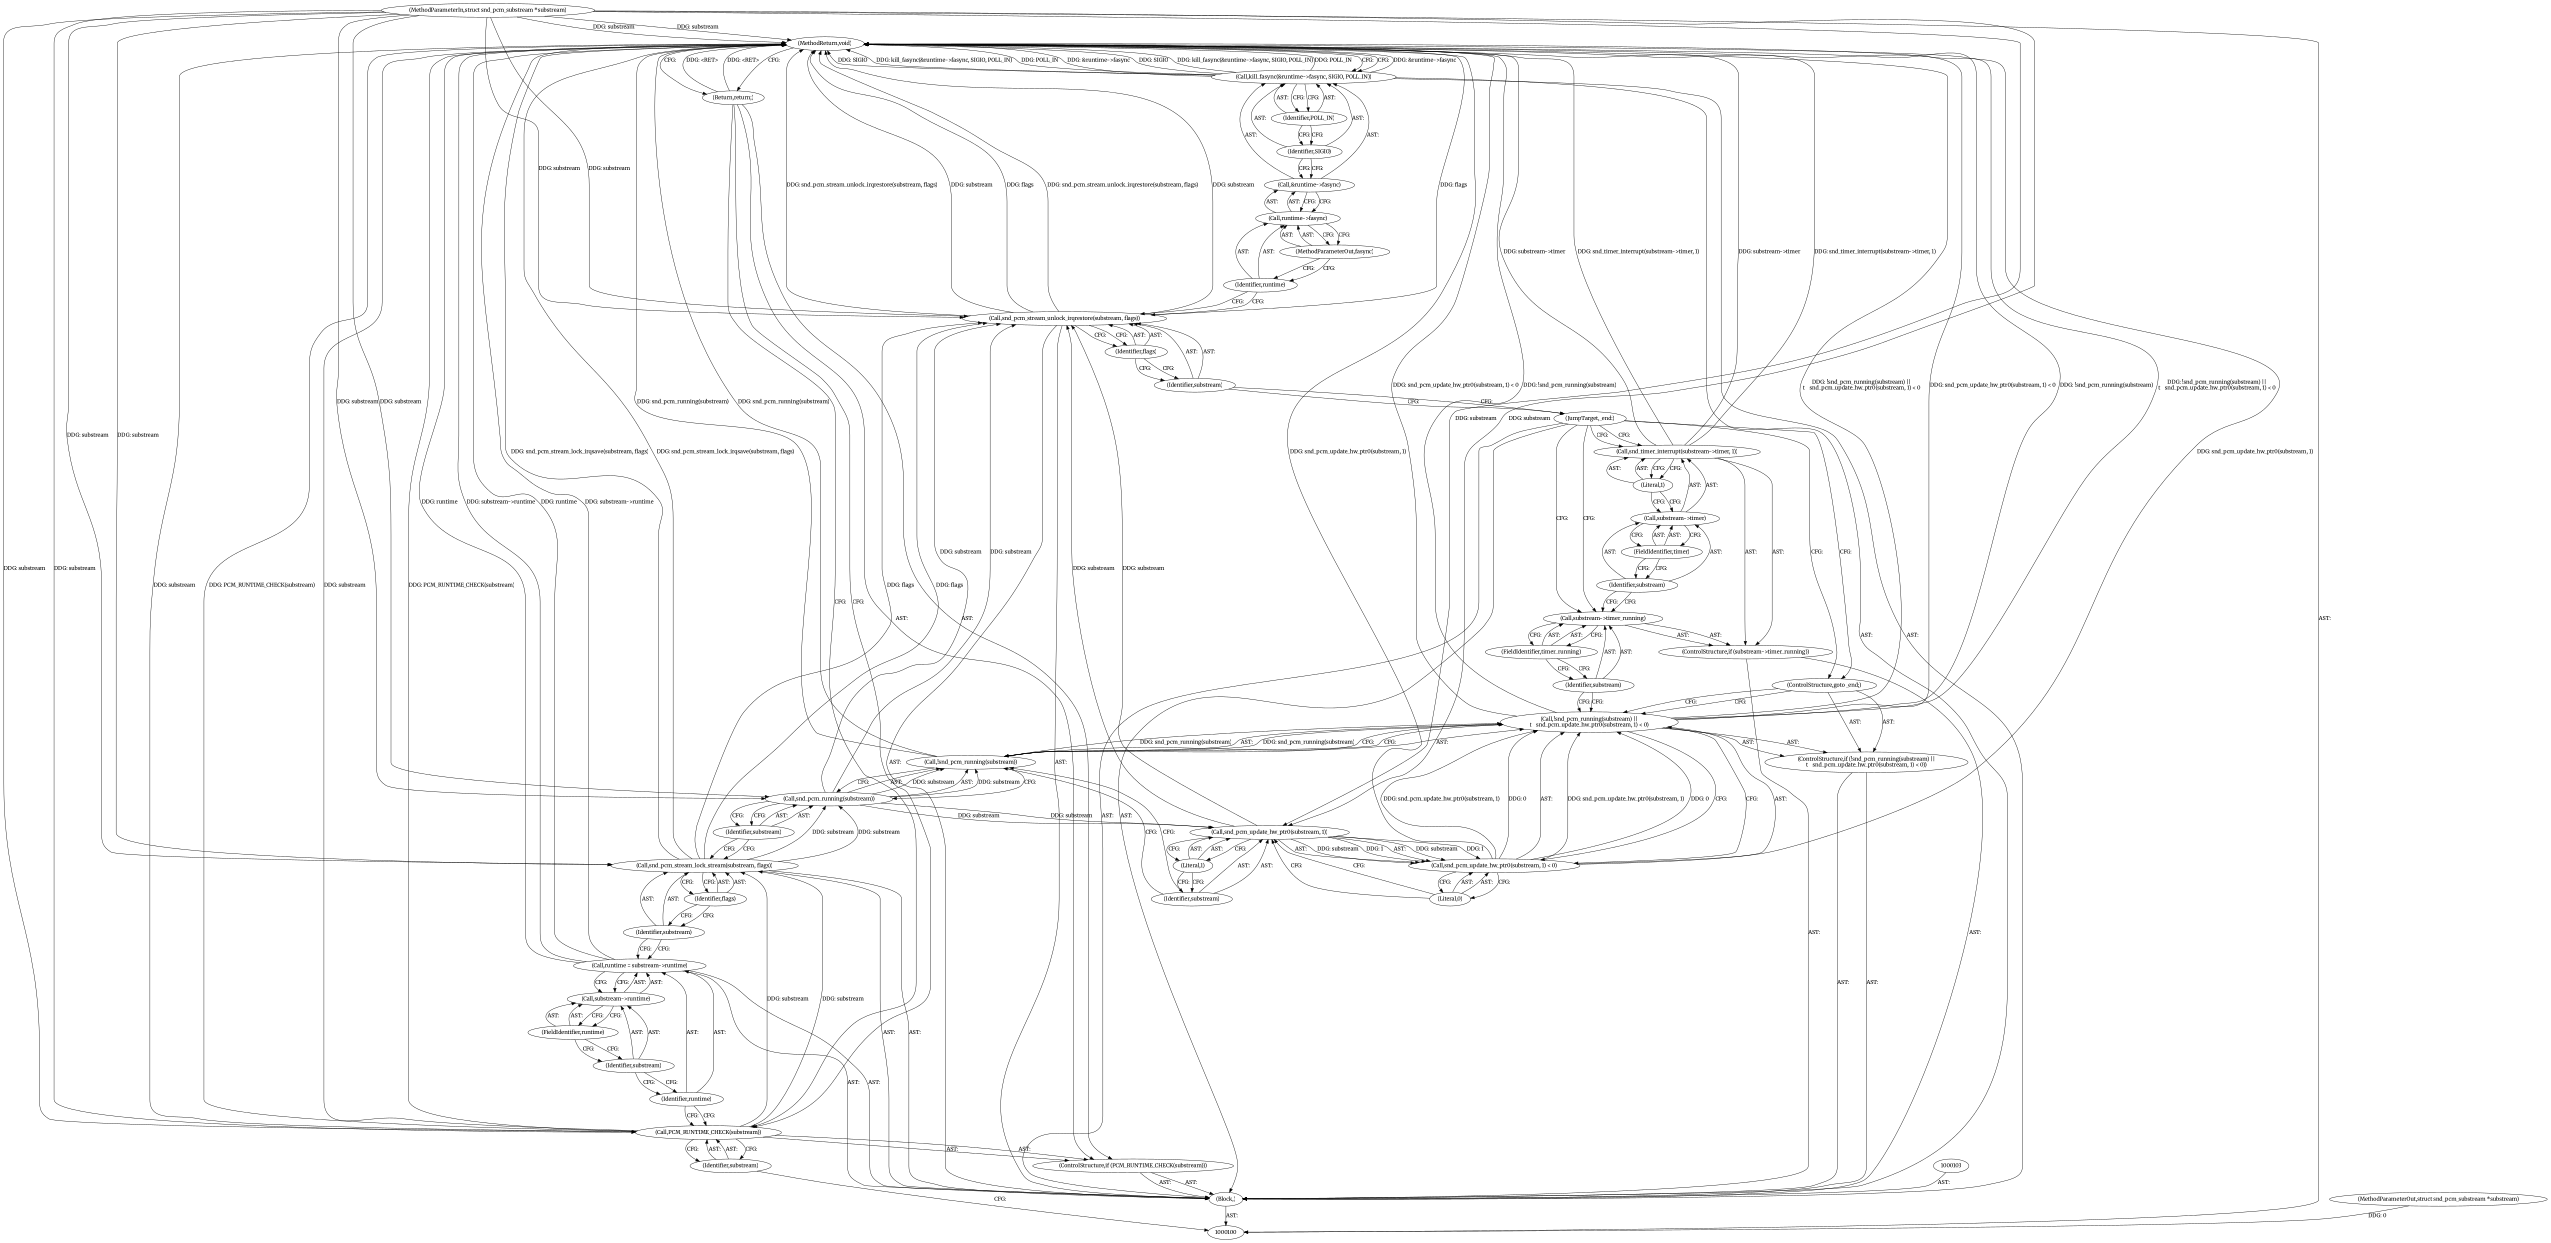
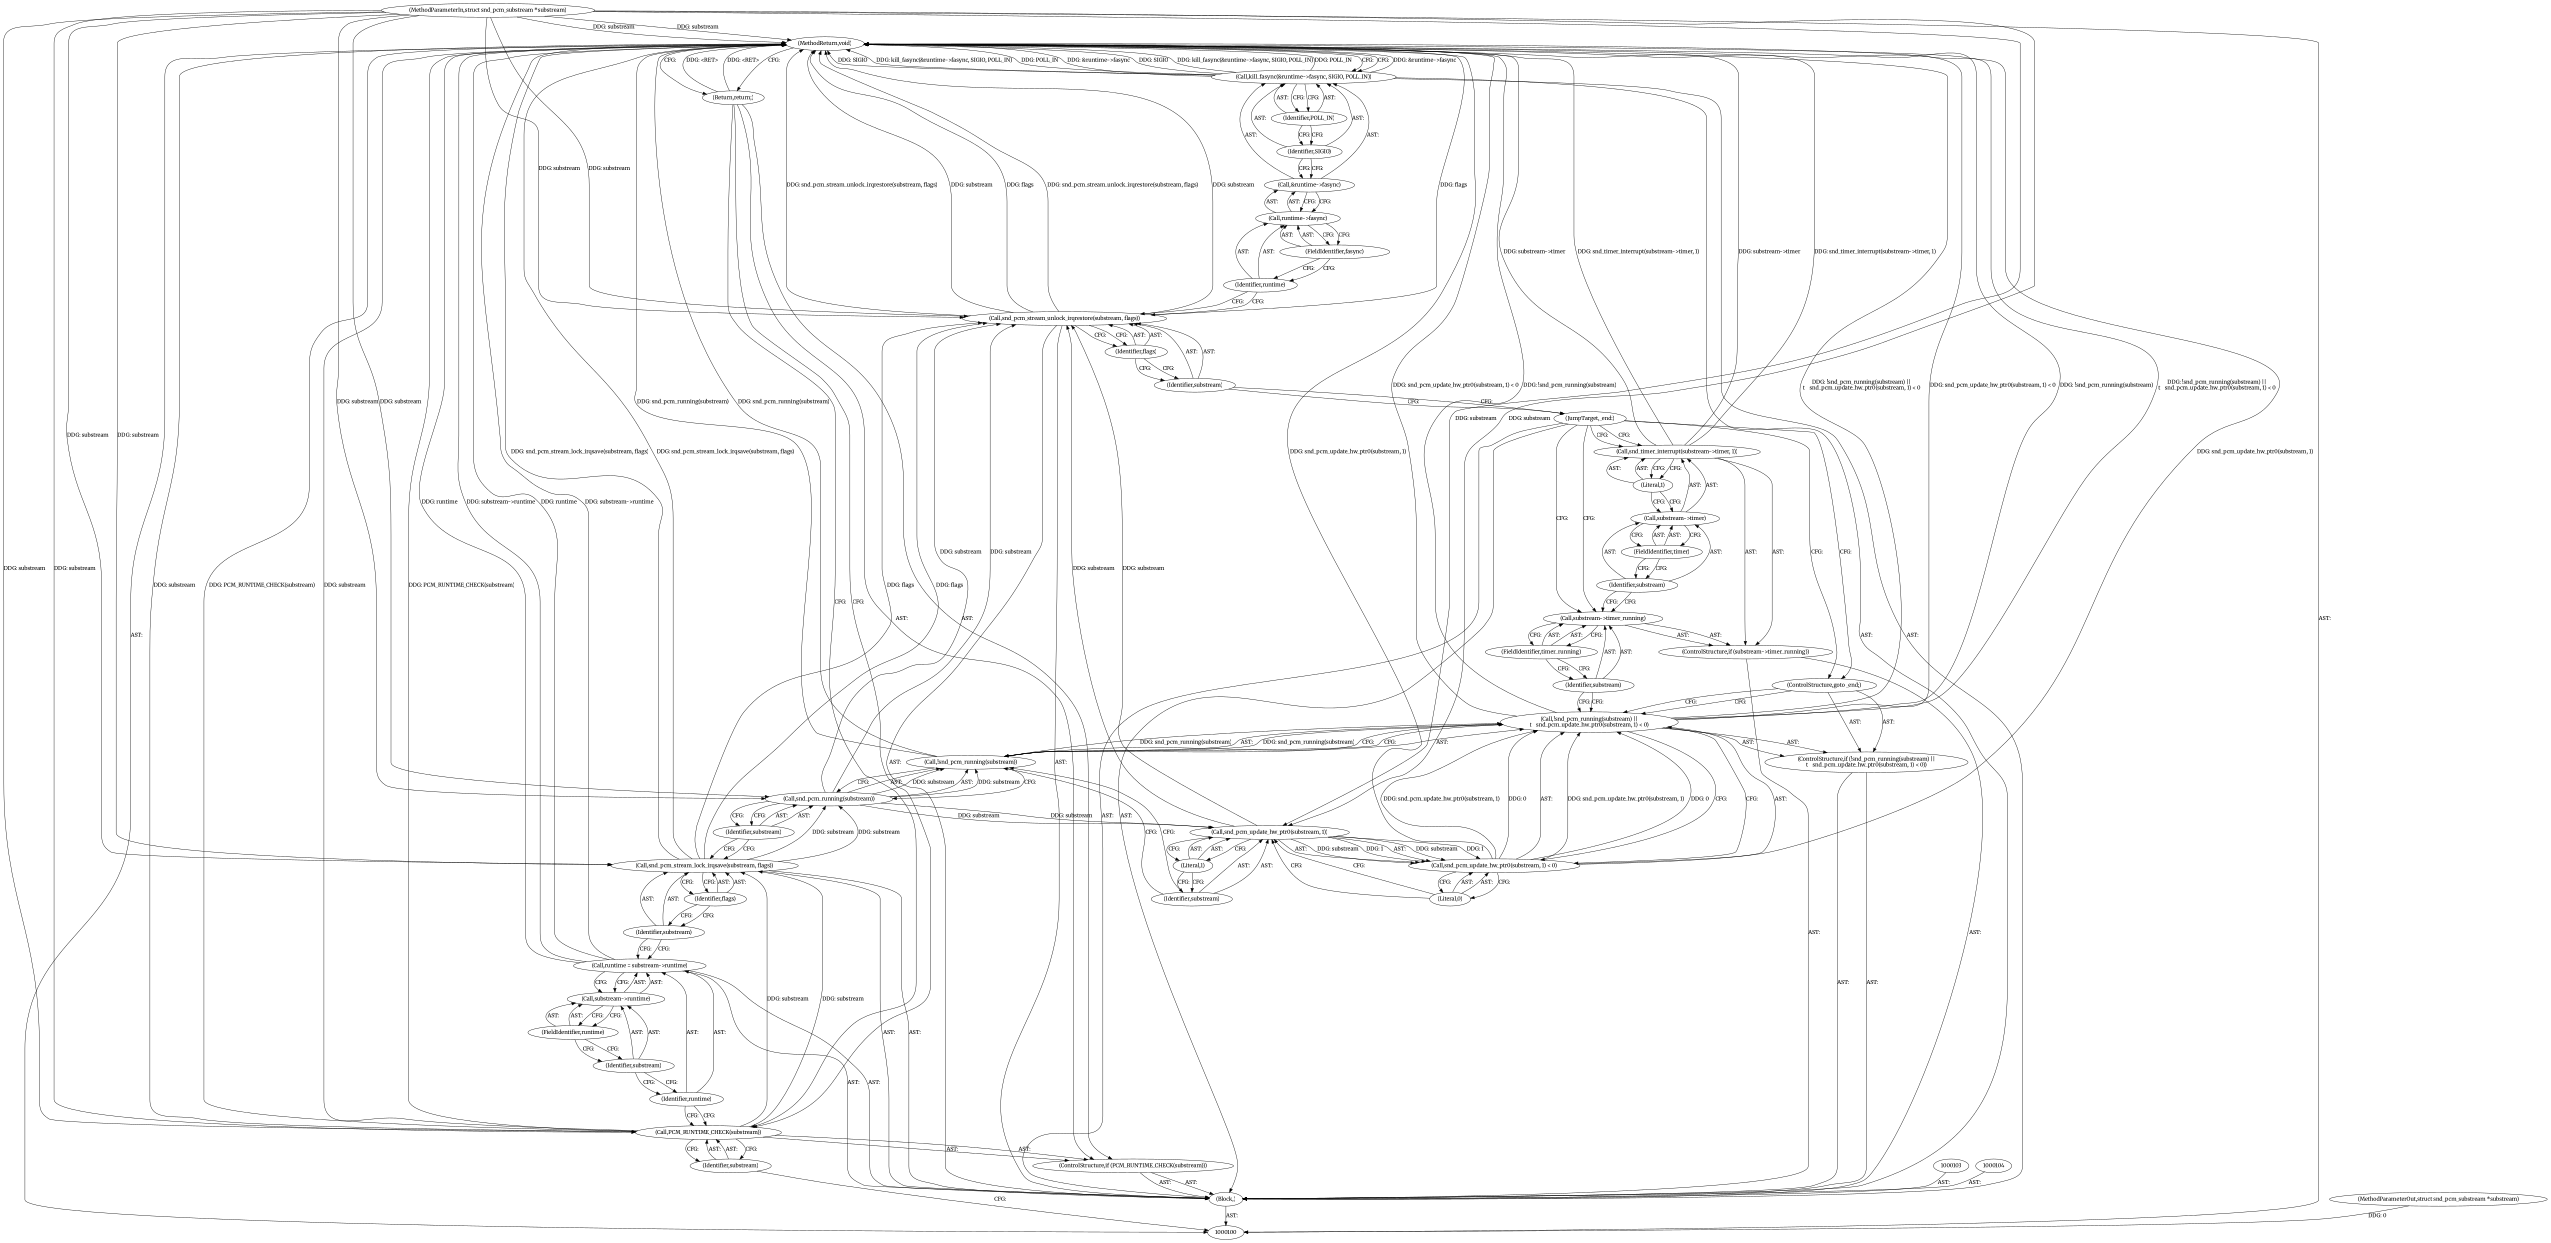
node "(MethodParameterOut,fasync)": label "(MethodParameterOut,fasync)" -> "(FieldIdentifier,fasync)"
node "(Call,snd_pcm_stream_lock_stream(substream, flags))": label "(Call,snd_pcm_stream_lock_stream(substream, flags))" -> "(Call,snd_pcm_stream_lock_irqsave(substream, flags))"
edge "(MethodReturn,void)" -> "1000100": added, label "AST:"
node "1000104": added
